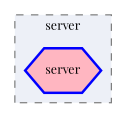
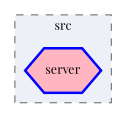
cluster "server": label "server" -> "src"
